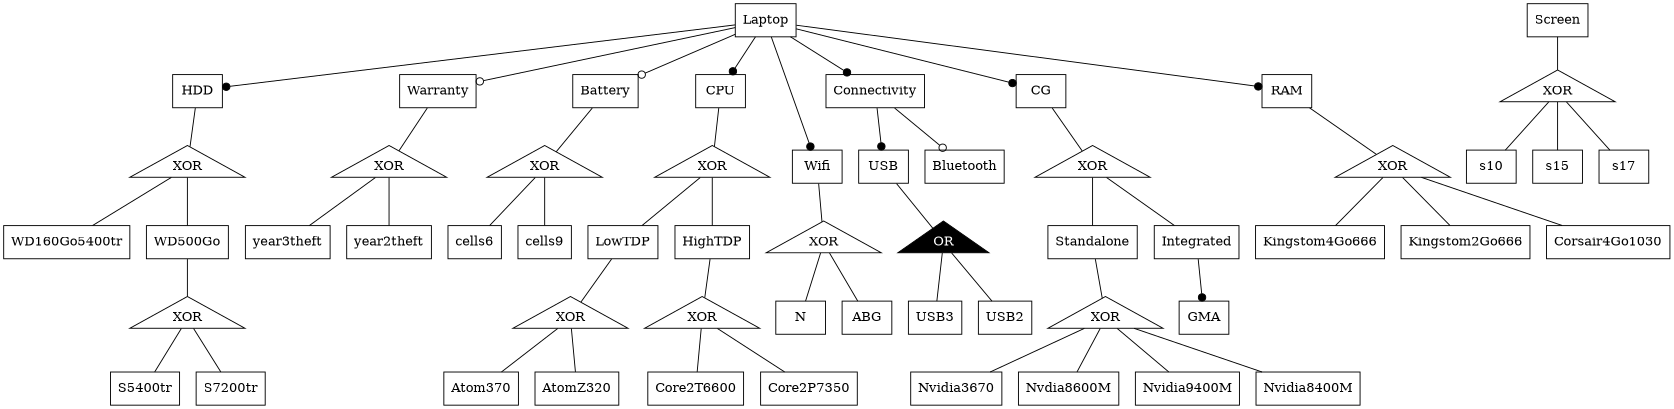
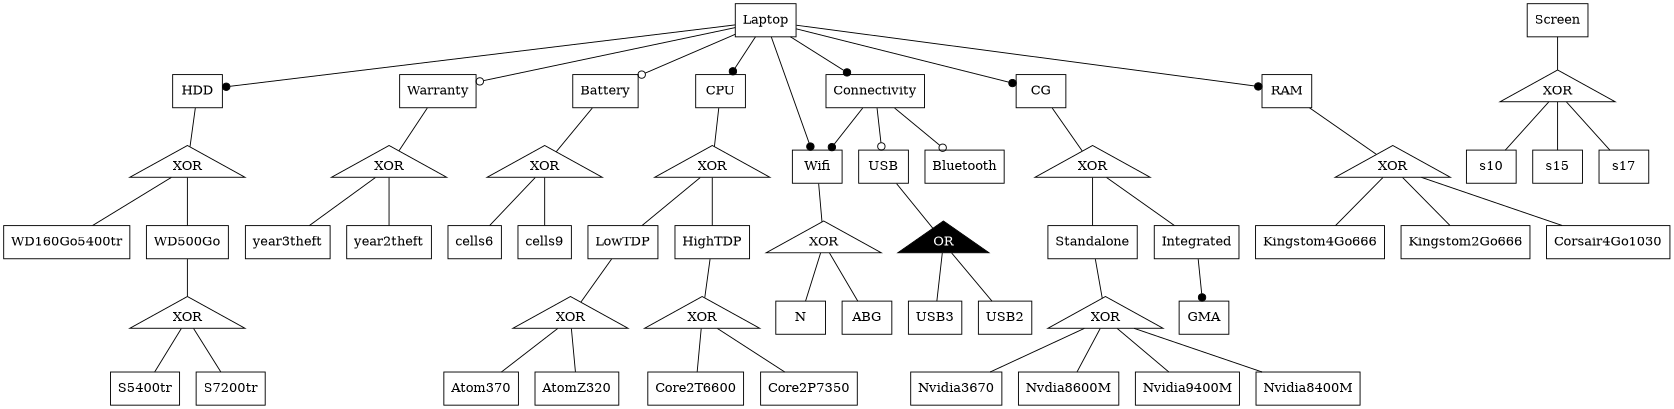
edge "Connectivity" -> "USB": arrowhead dot -> odot
edge "Connectivity" -> "Wifi": added
